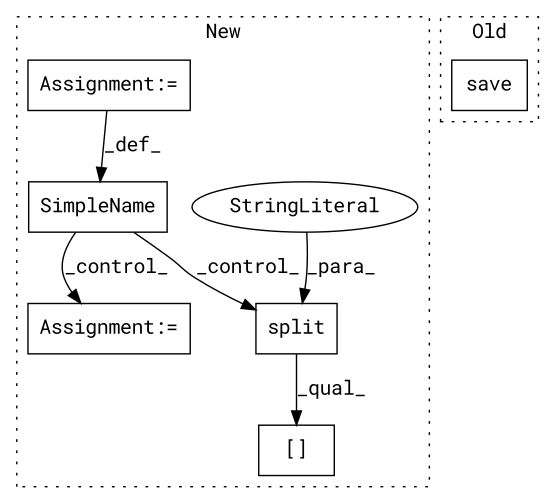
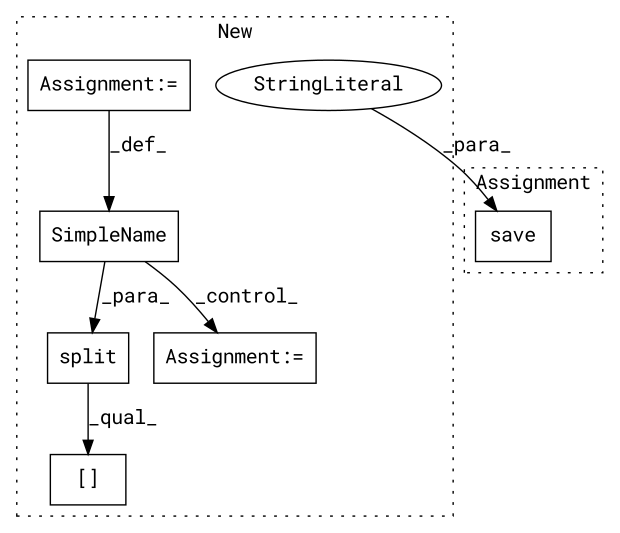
cluster "Old": label "Old" -> "Assignment"
edge "StringLiteral" -> "split": now "StringLiteral" -> "save"
edge "SimpleName" -> "split": label "_control_" -> "_para_"
